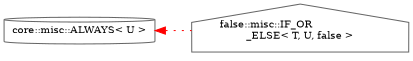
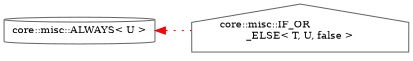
node "false::misc::IF_OR _ELSE< T, U, false >": label "false::misc::IF_OR _ELSE< T, U, false >" -> "core::misc::IF_OR _ELSE< T, U, false >"
